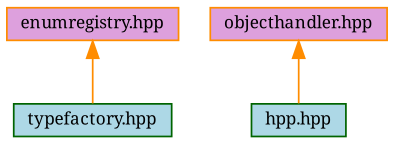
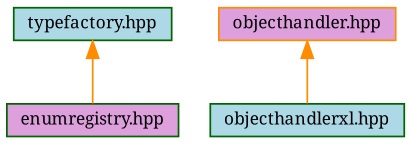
node "enumregistry.hpp": color darkorange -> darkgreen
edge "typefactory.hpp" -> "enumregistry.hpp": reversed
node "hpp.hpp": label "hpp.hpp" -> "objecthandlerxl.hpp"
